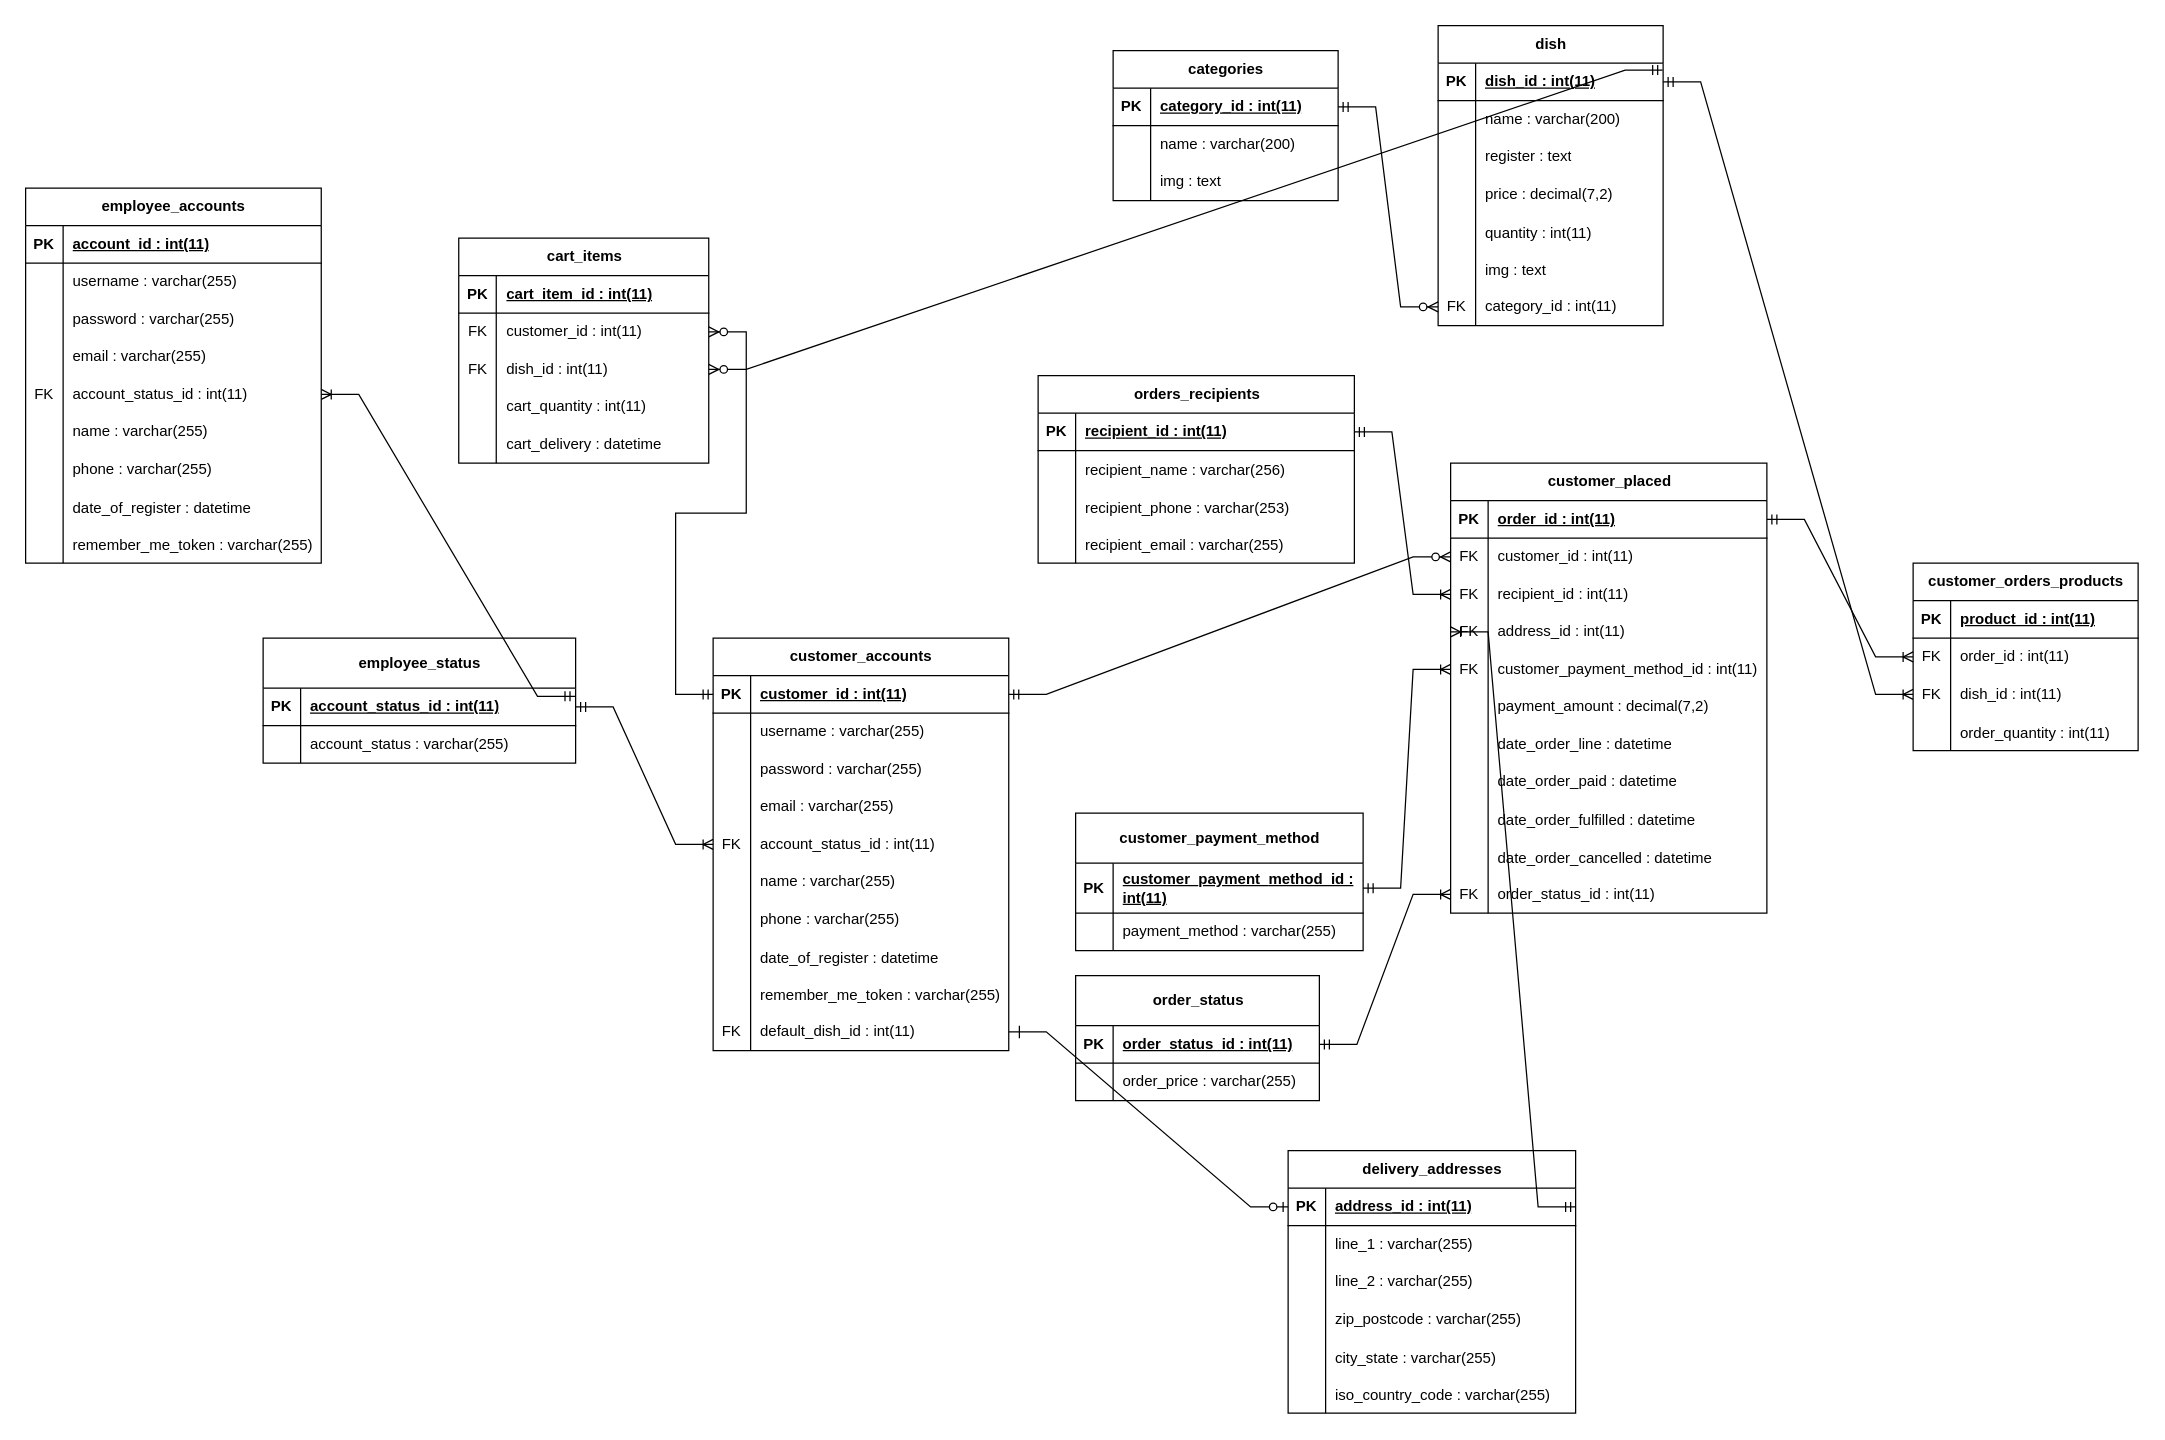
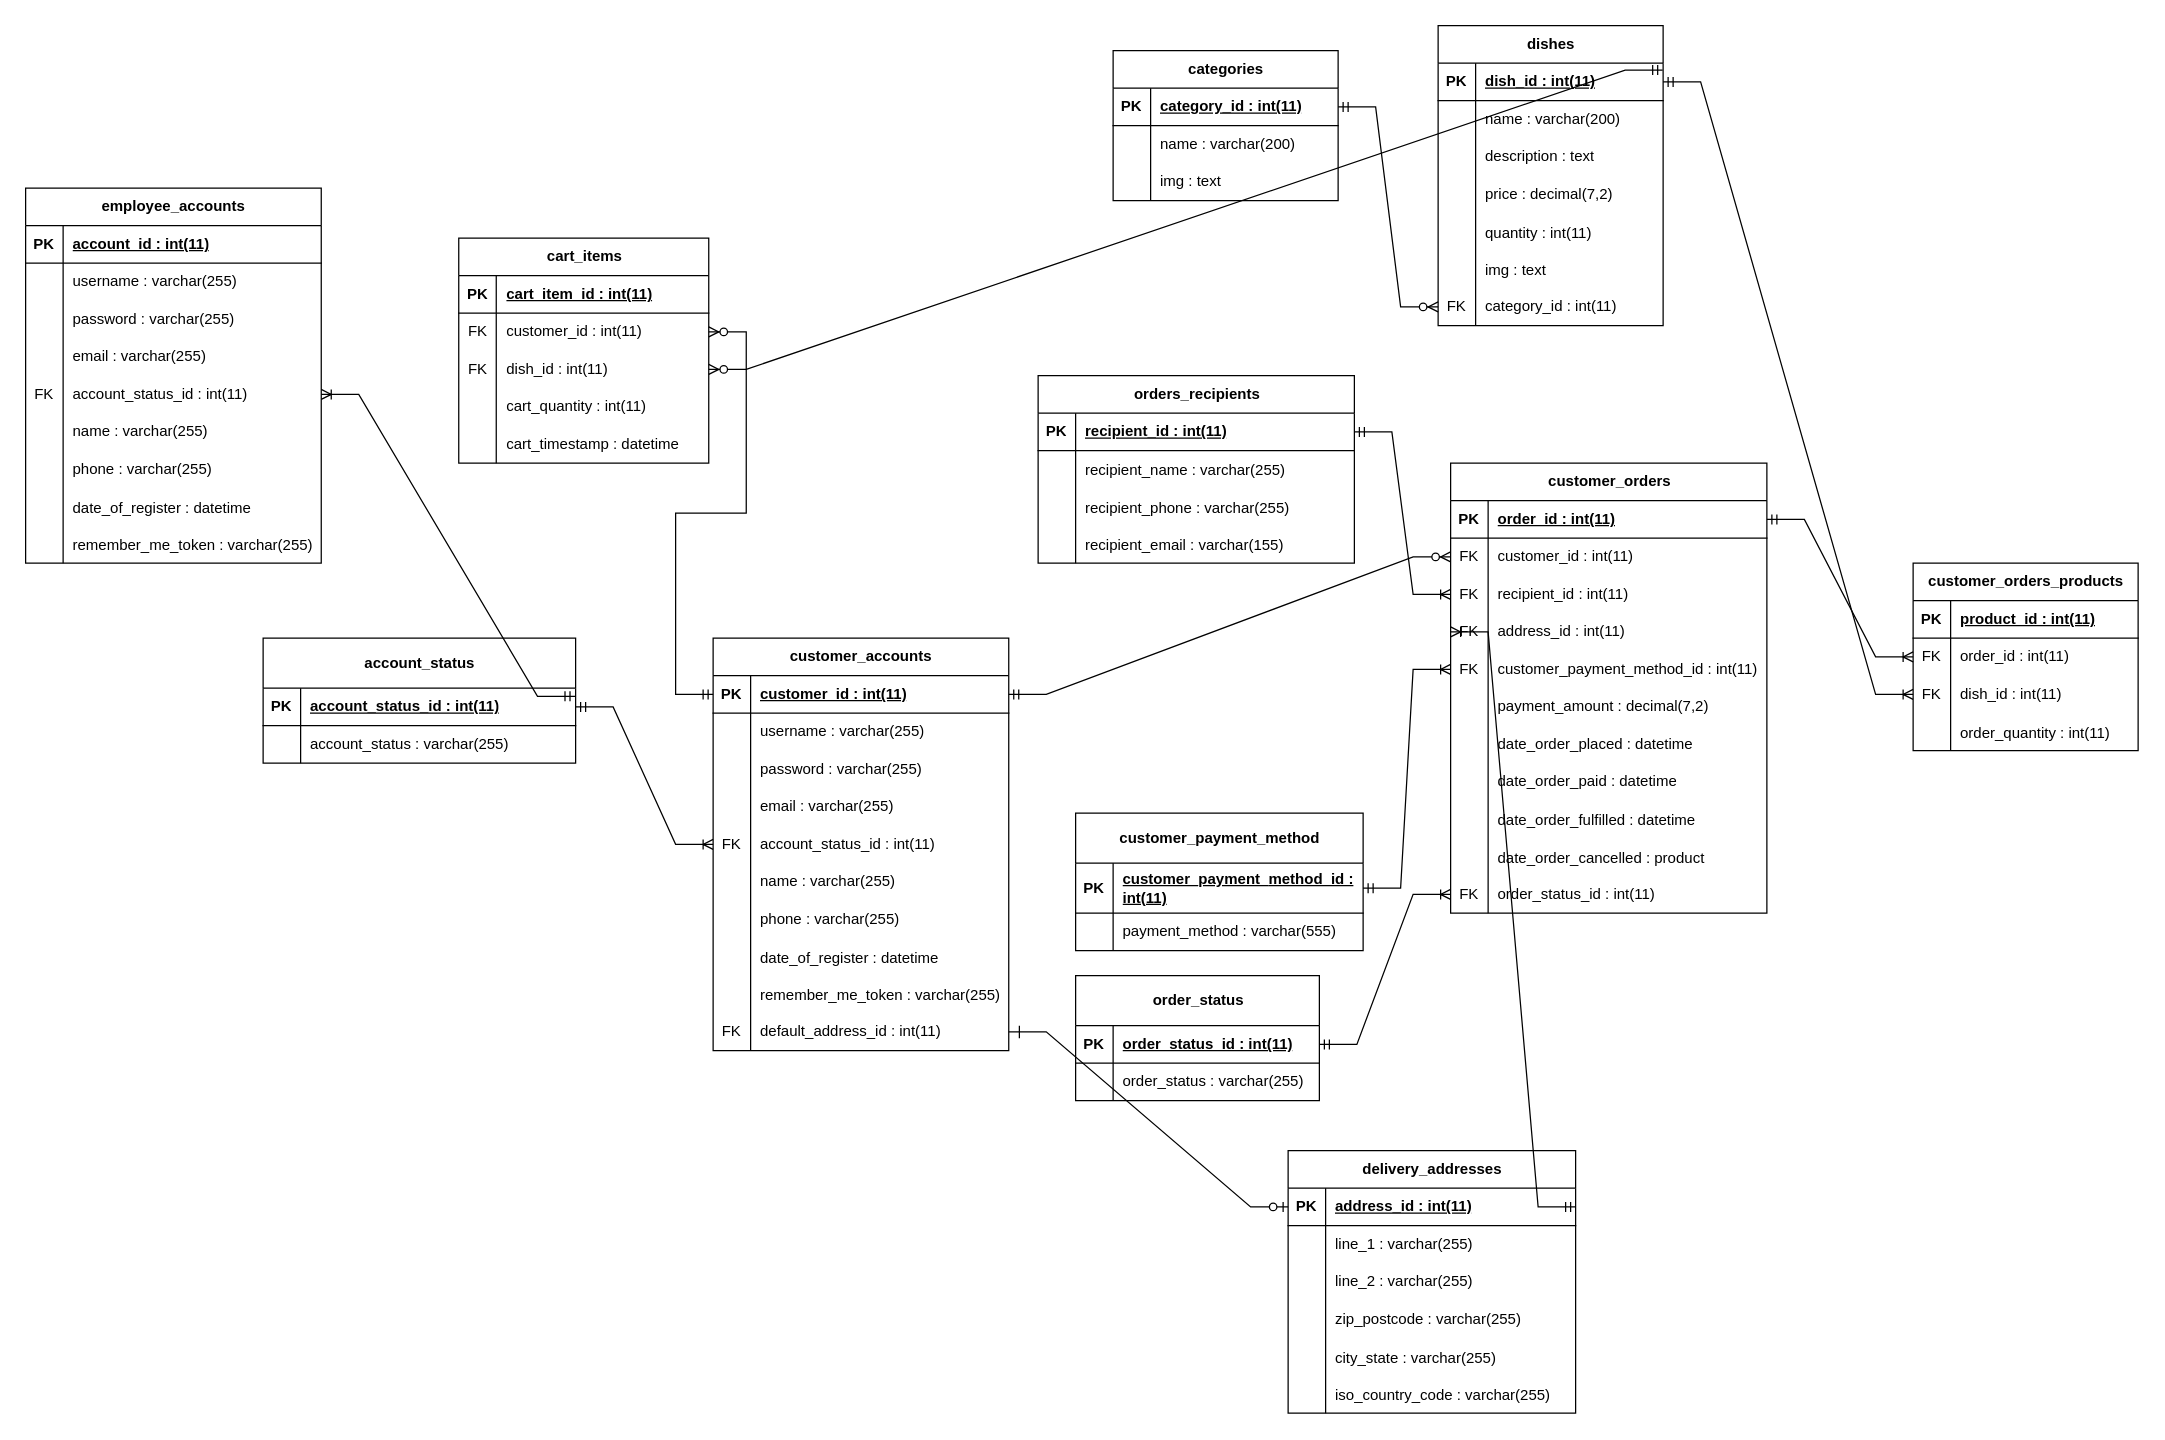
node "dish": label "dish" -> "dishes"
node "register : text": label "register : text" -> "description : text"
node "cart_delivery : datetime": label "cart_delivery : datetime" -> "cart_timestamp : datetime"
node "recipient_name : varchar(256)": label "recipient_name : varchar(256)" -> "recipient_name : varchar(255)"
node "customer_placed": label "customer_placed" -> "customer_orders"
node "recipient_phone : varchar(253)": label "recipient_phone : varchar(253)" -> "recipient_phone : varchar(255)"
node "recipient_email : varchar(255)": label "recipient_email : varchar(255)" -> "recipient_email : varchar(155)"
node "employee_status": label "employee_status" -> "account_status"
node "date_order_line : datetime": label "date_order_line : datetime" -> "date_order_placed : datetime"
node "date_order_cancelled : datetime": label "date_order_cancelled : datetime" -> "date_order_cancelled : product"
node "payment_method : varchar(255)": label "payment_method : varchar(255)" -> "payment_method : varchar(555)"
node "default_dish_id : int(11)": label "default_dish_id : int(11)" -> "default_address_id : int(11)"
node "order_price : varchar(255)": label "order_price : varchar(255)" -> "order_status : varchar(255)"
